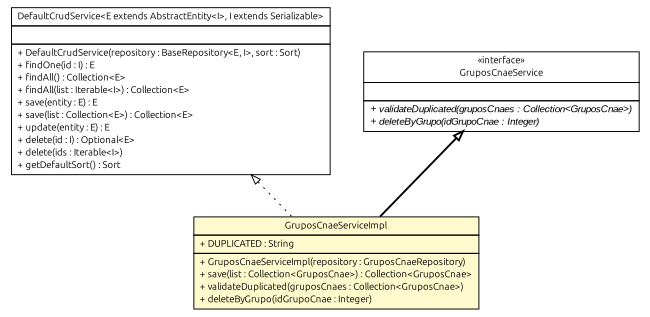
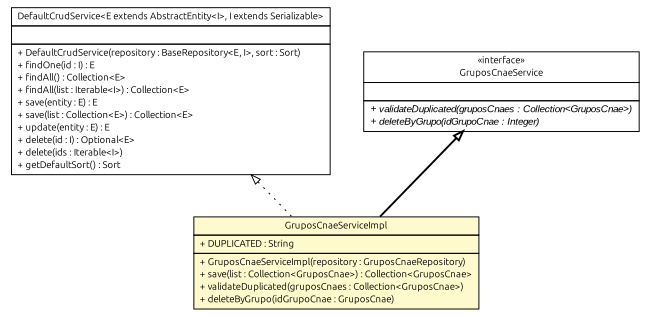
node "GruposCnaeServiceImpl": text "+ deleteByGrupo(idGrupoCnae : Integer)" -> "+ deleteByGrupo(idGrupoCnae : GruposCnae)"
